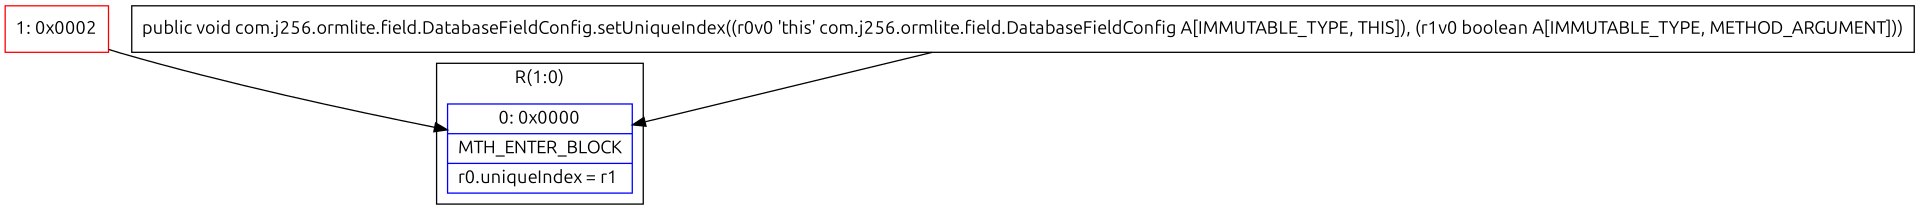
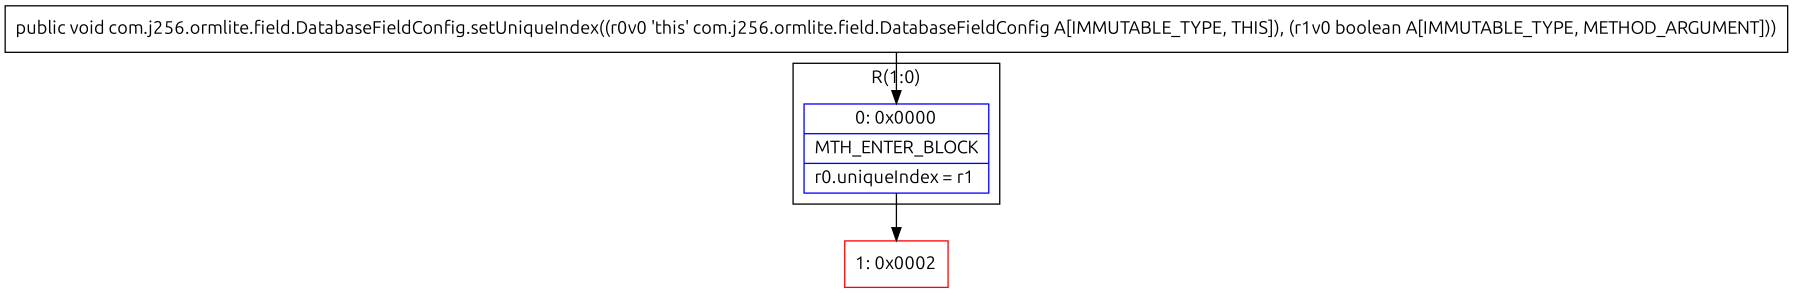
edge "1: 0x0002" -> "0: 0x0000": reversed
